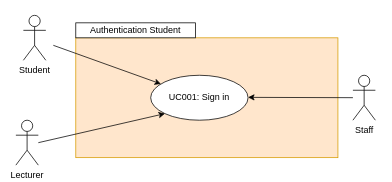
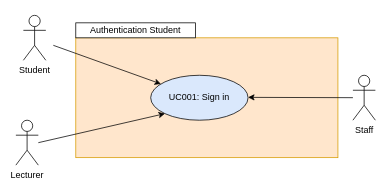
node "UC001: Sign in": fillcolor #ffffff -> #dae8fc
